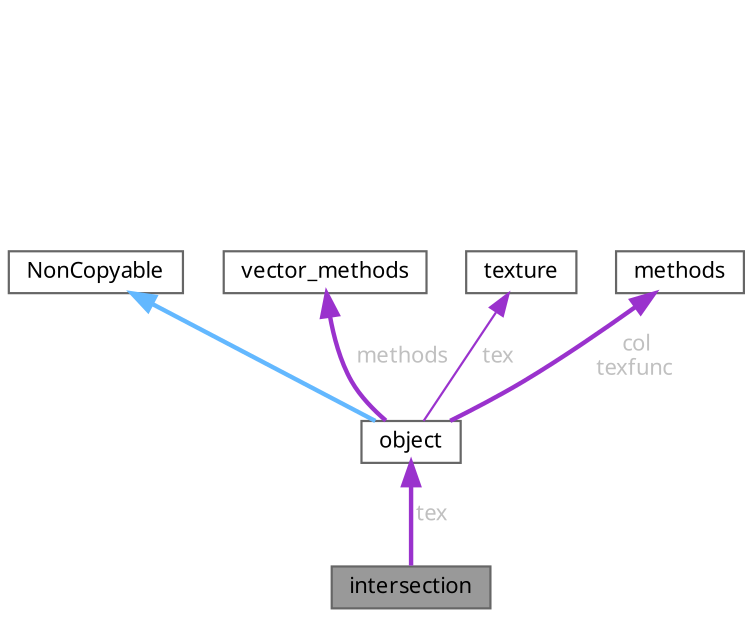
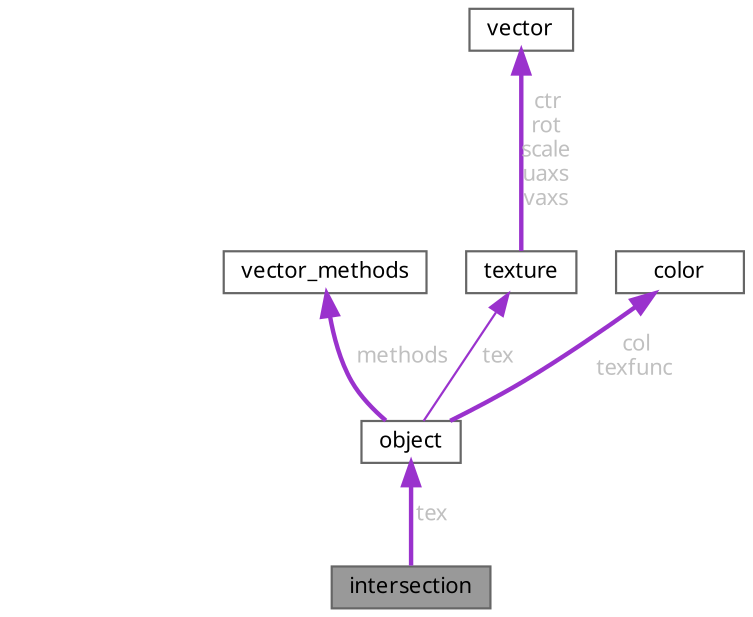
node "vector": added
node "NonCopyable": removed
node "methods": label "methods" -> "color"
